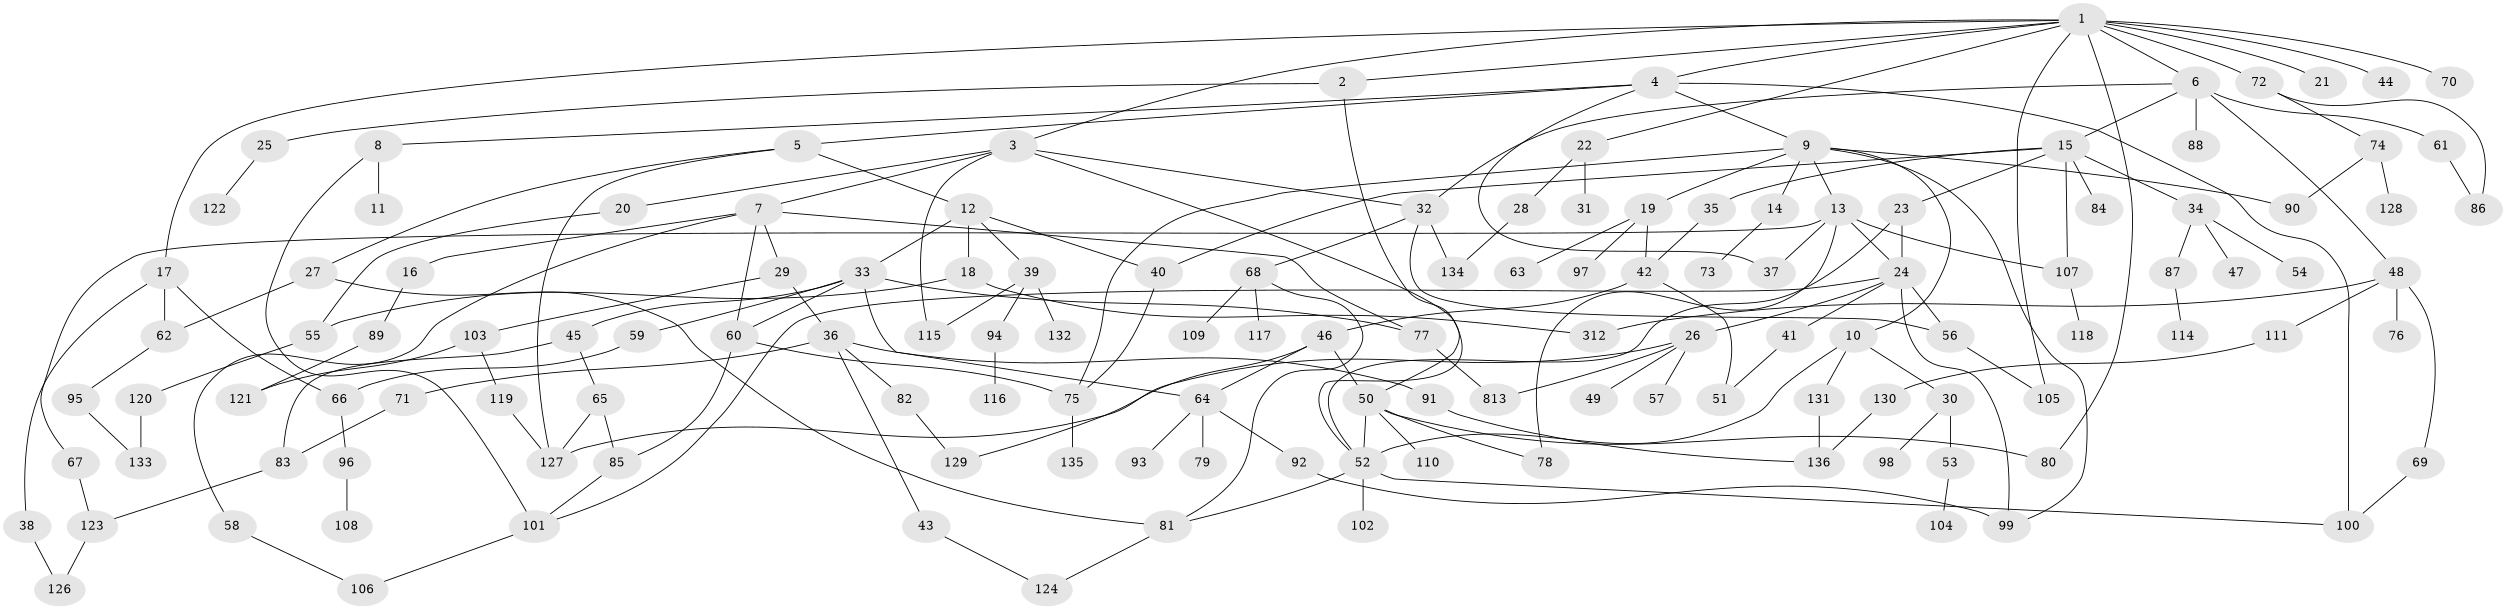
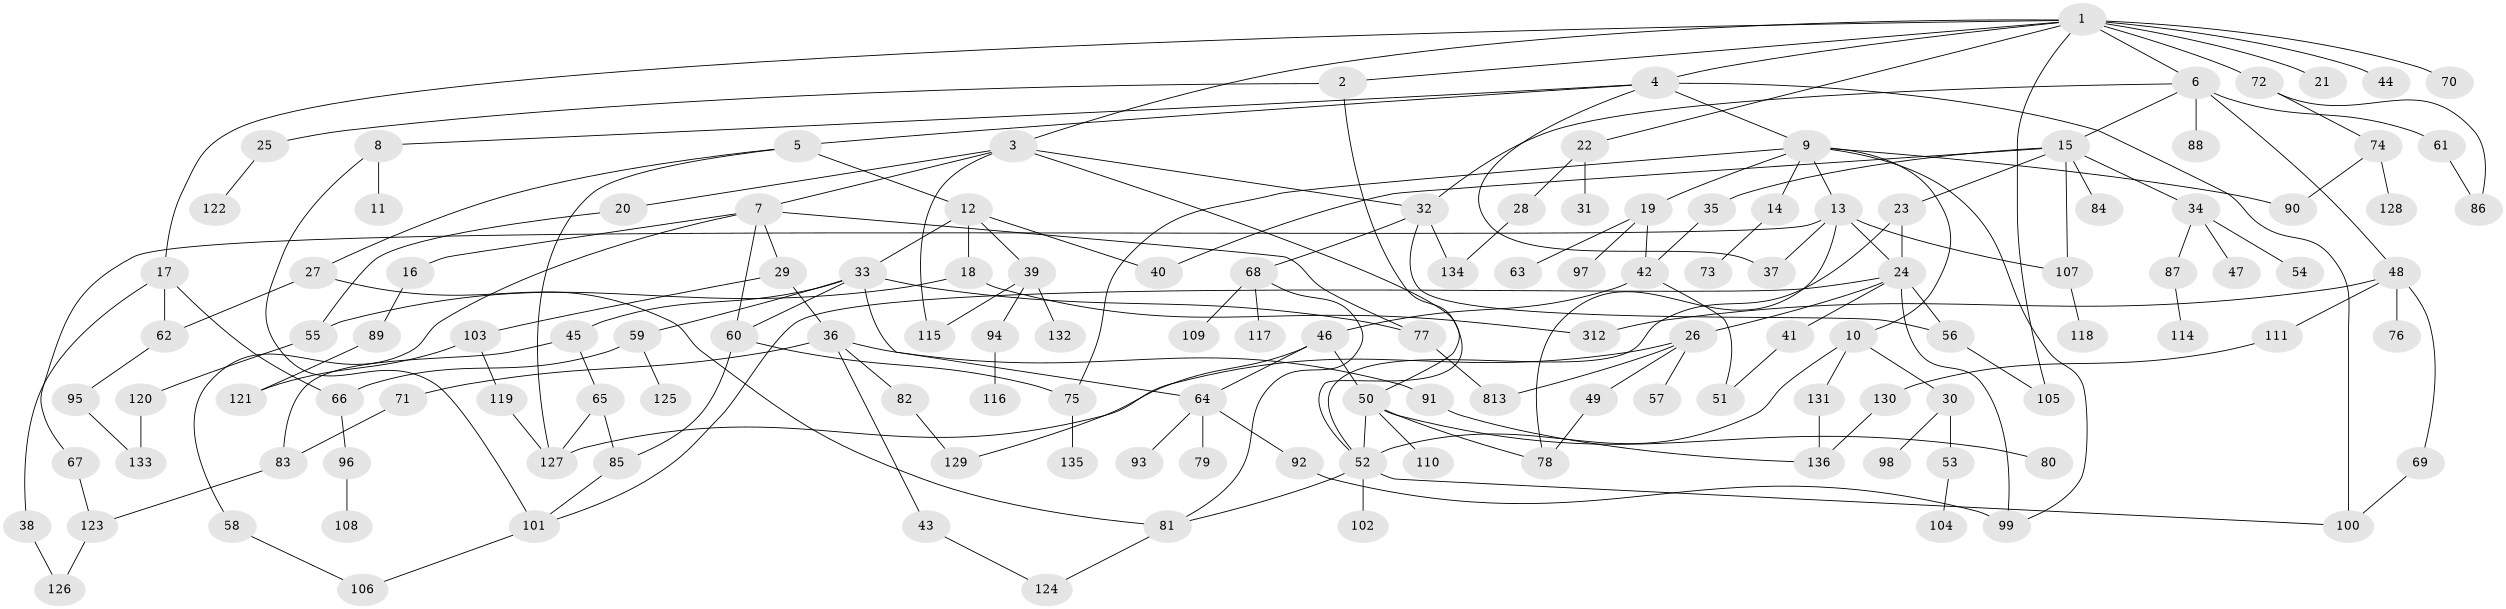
edge "1" -- "80": removed
edge "40" -- "75": removed
node "125": added
edge "49" -- "78": added
